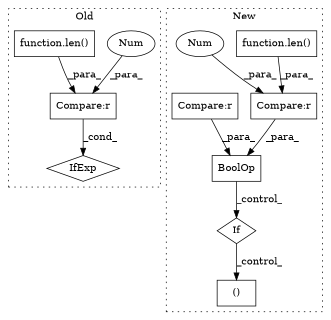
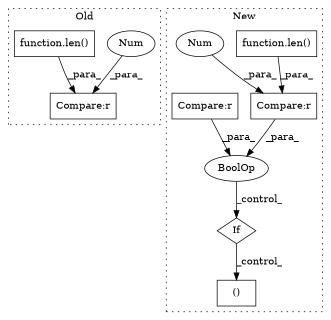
node "IfExp": removed
node "BoolOp": shape box -> ellipse
